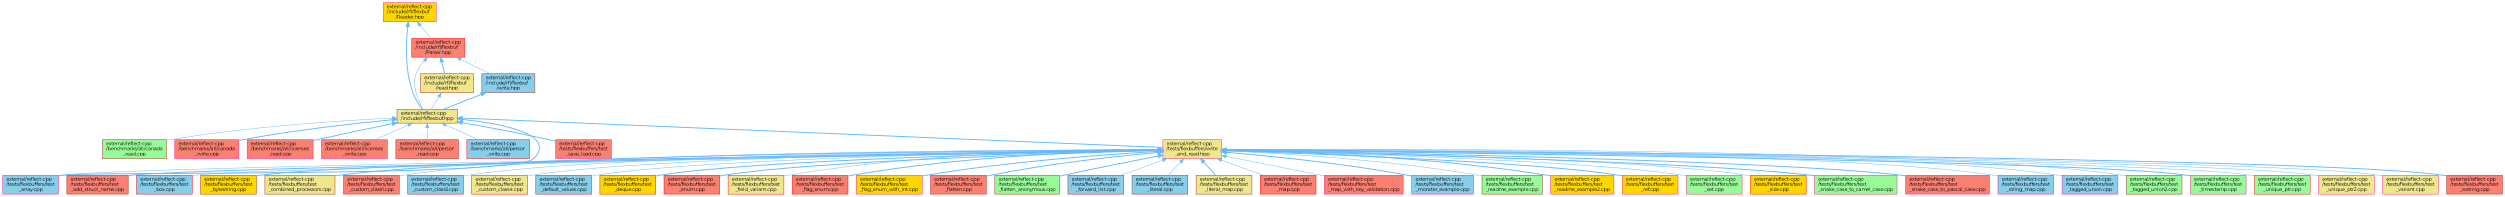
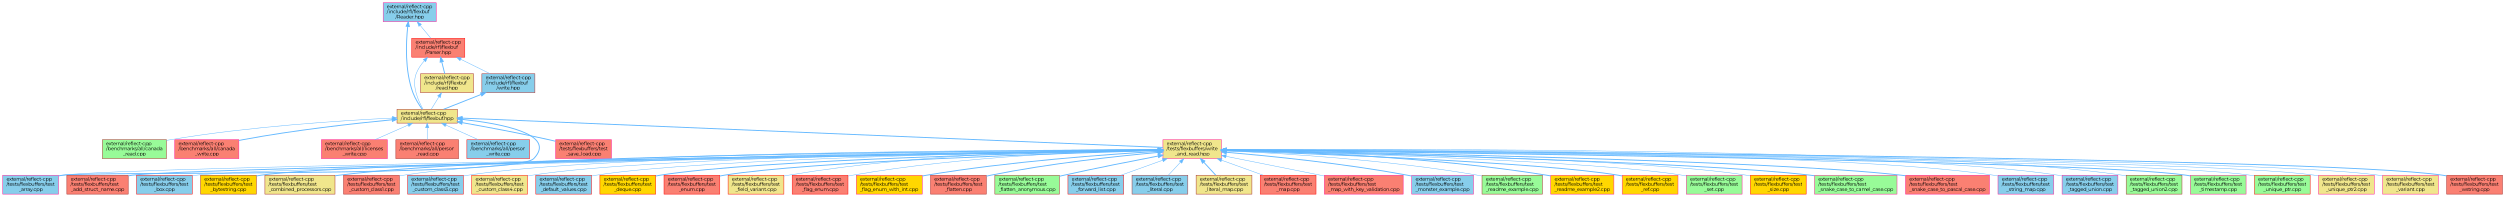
node "external/reflect-cpp /include/rfl/flexbuf /Reader.hpp": fillcolor gold -> skyblue
node "external/reflect-cpp /benchmarks/all/licenses _read.cpp": removed
edge "external/reflect-cpp /tests/flexbuffers/test _flag_enum.cpp" -> "external/reflect-cpp /tests/flexbuffers/write _and_read.hpp": style bold -> solid
